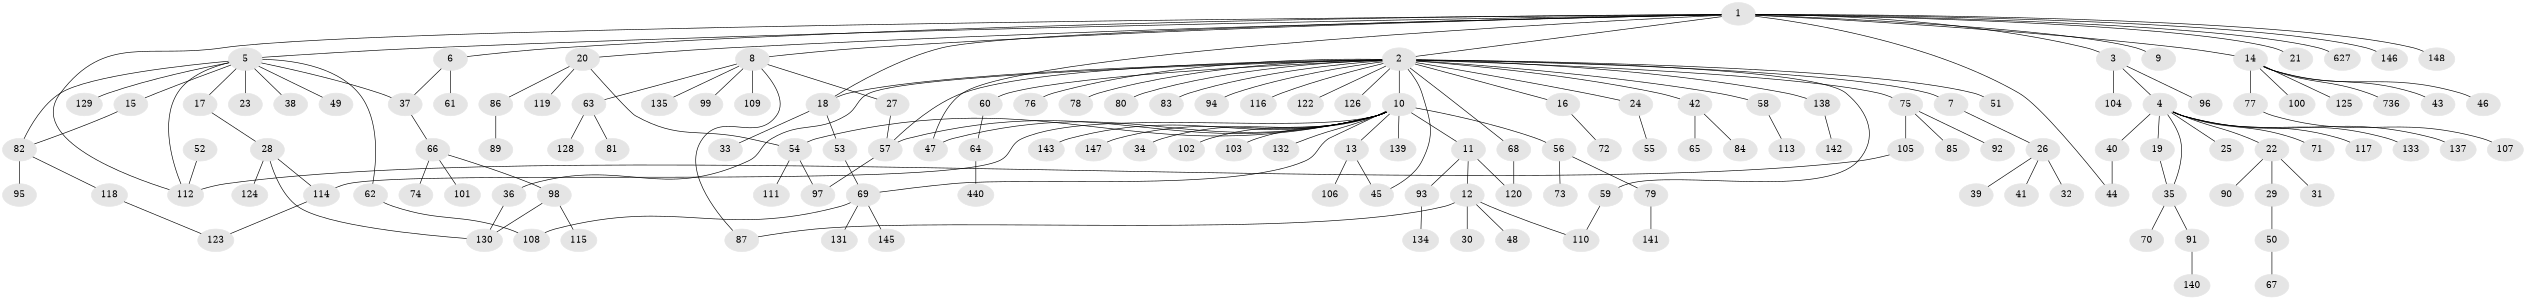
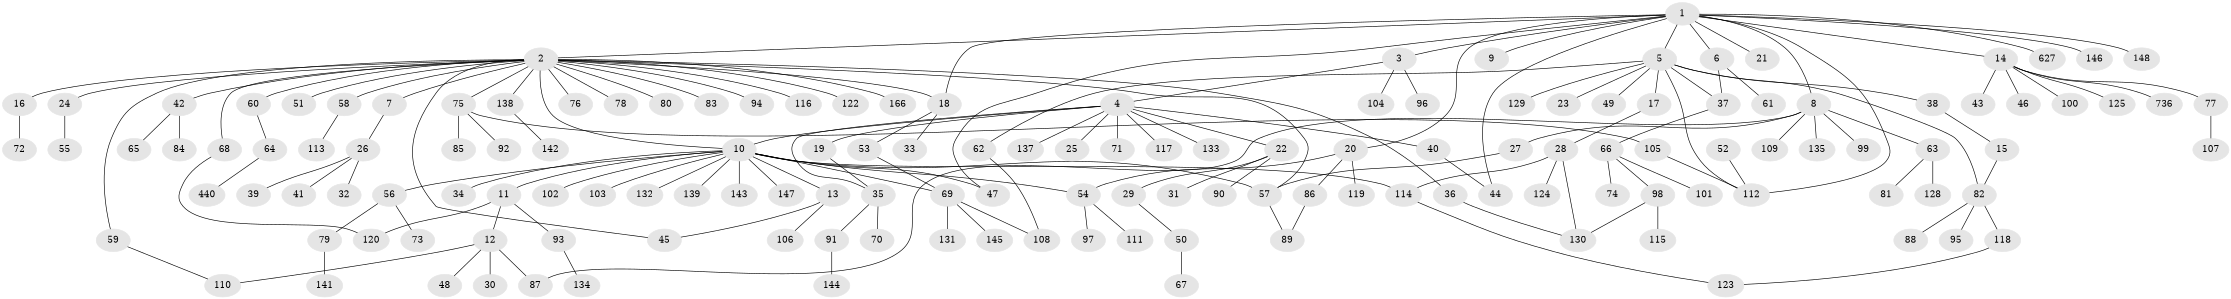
edge "5" -- "15": now "38" -- "15"
node "126": label "126" -> "166"
edge "4" -- "10": added
edge "57" -- "97": now "57" -- "89"
node "88": added
node "140": label "140" -> "144"
